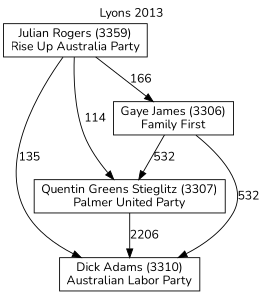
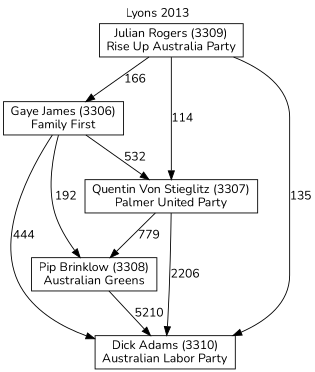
node "Julian Rogers (3359) Rise Up Australia Party": label "Julian Rogers (3359) Rise Up Australia Party" -> "Julian Rogers (3309) Rise Up Australia Party"
node "Quentin Greens Stieglitz (3307) Palmer United Party": label "Quentin Greens Stieglitz (3307) Palmer United Party" -> "Quentin Von Stieglitz (3307) Palmer United Party"
edge "Gaye James (3306) Family First" -> "Dick Adams (3310) Australian Labor Party": label "532" -> "444"
node "Pip Brinklow (3308) Australian Greens": added
